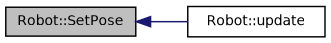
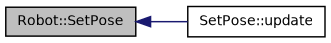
node "Robot::update": label "Robot::update" -> "SetPose::update"
